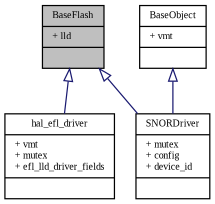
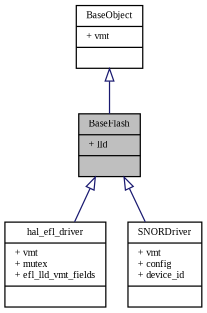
edge "SNORDriver" -> "BaseObject": now "BaseFlash" -> "BaseObject"
node "SNORDriver": text "+ mutex" -> "+ vmt"
node "hal_efl_driver": text "+ efl_lld_driver_fields" -> "+ efl_lld_vmt_fields"
